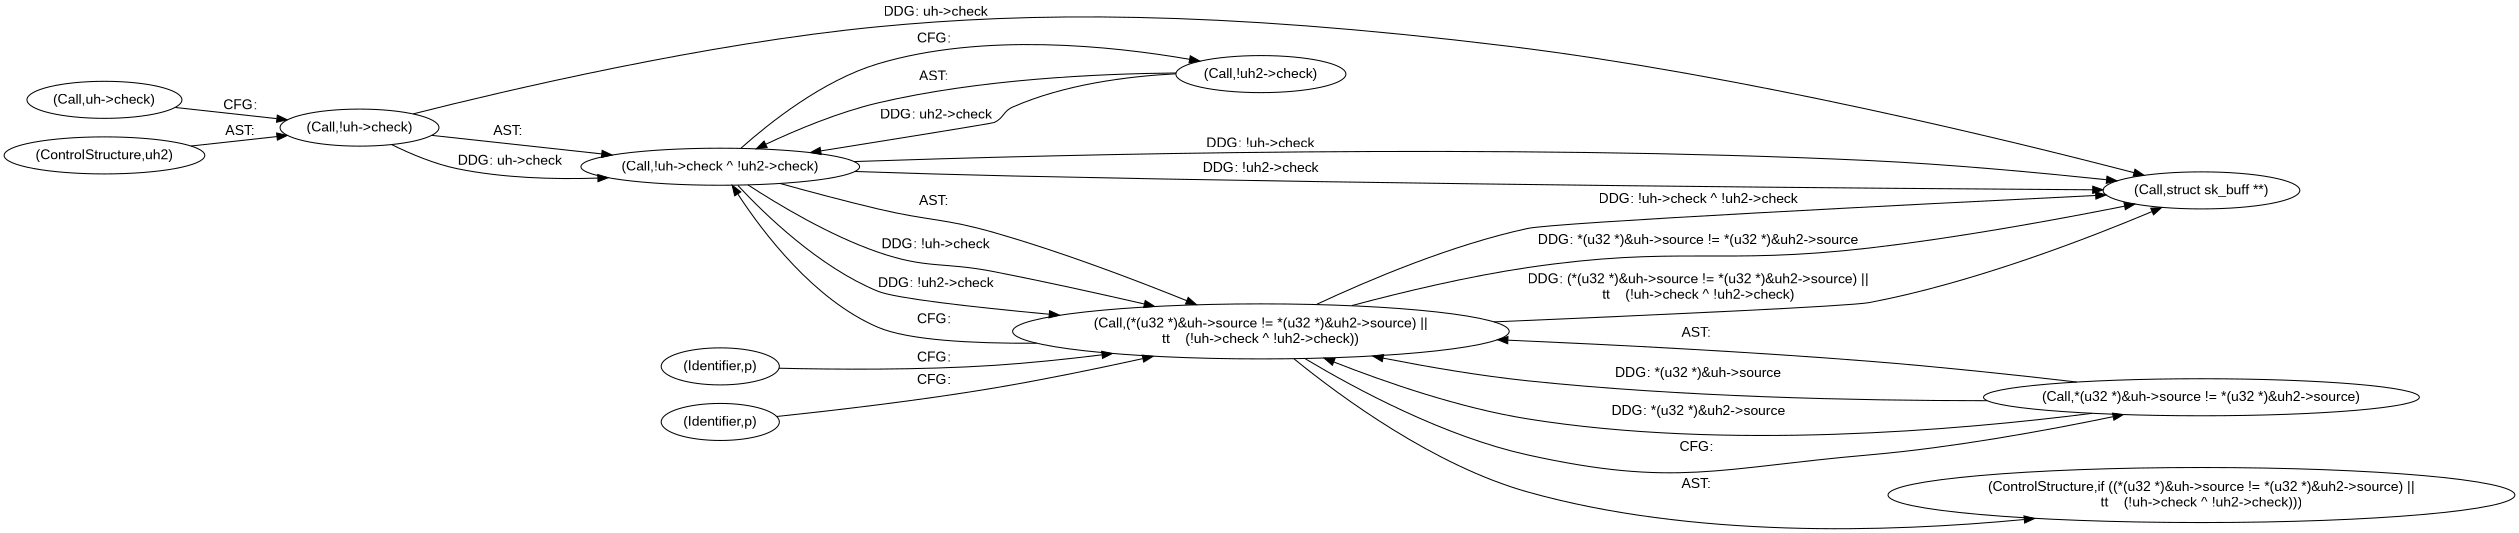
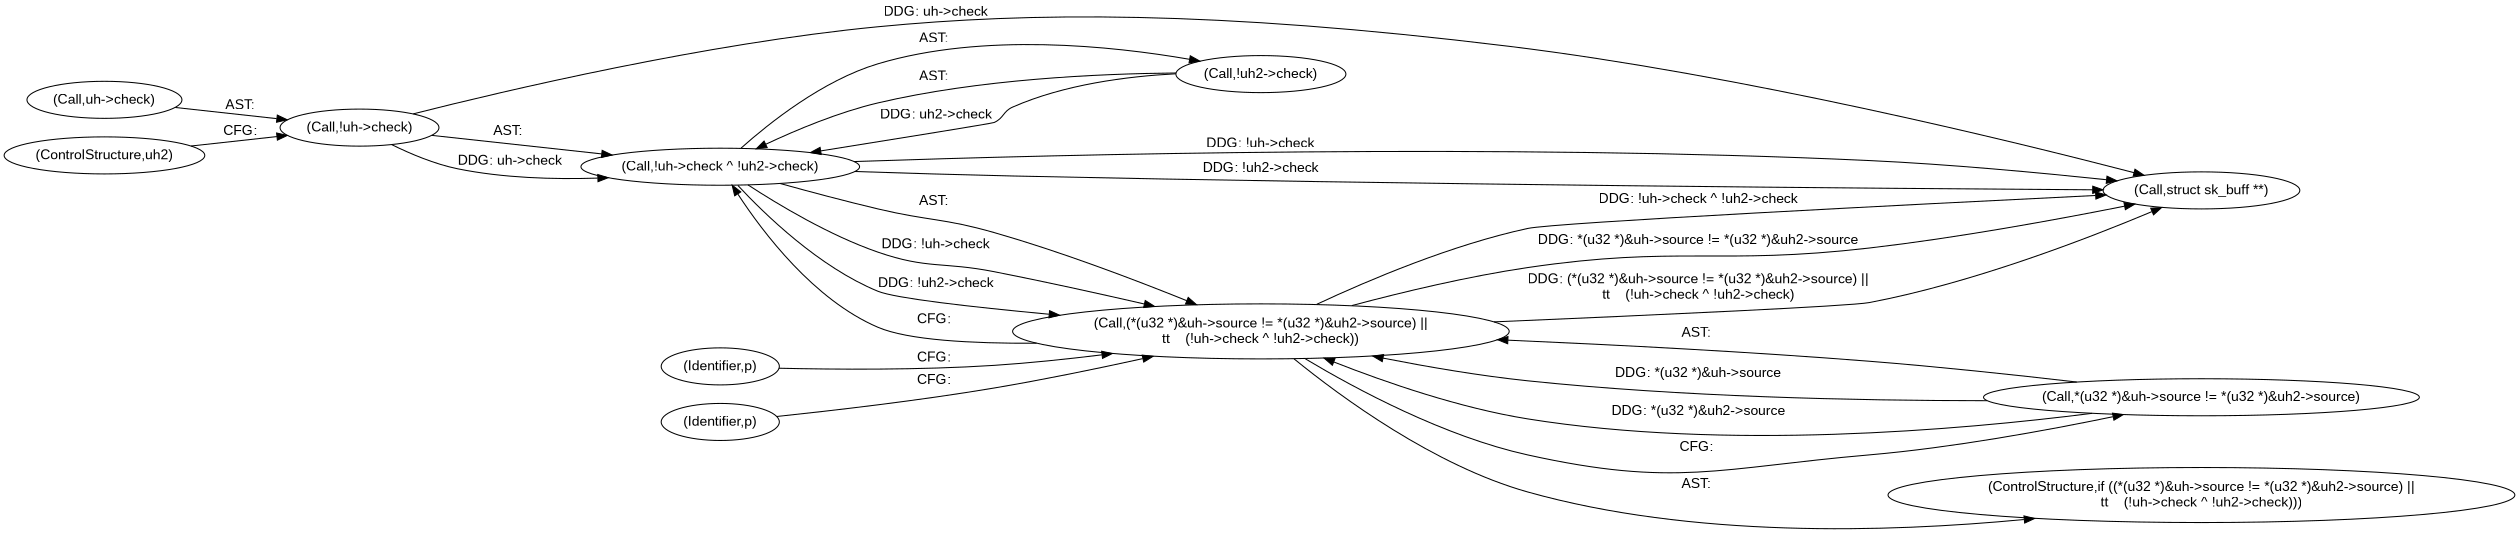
edge "(Call,!uh->check ^ !uh2->check)" -> "(Call,!uh2->check)": label "CFG: " -> "AST: "
edge "(Call,uh->check)" -> "(Call,!uh->check)": label "CFG: " -> "AST: "
edge "(ControlStructure,uh2)" -> "(Call,!uh->check)": label "AST: " -> "CFG: "
